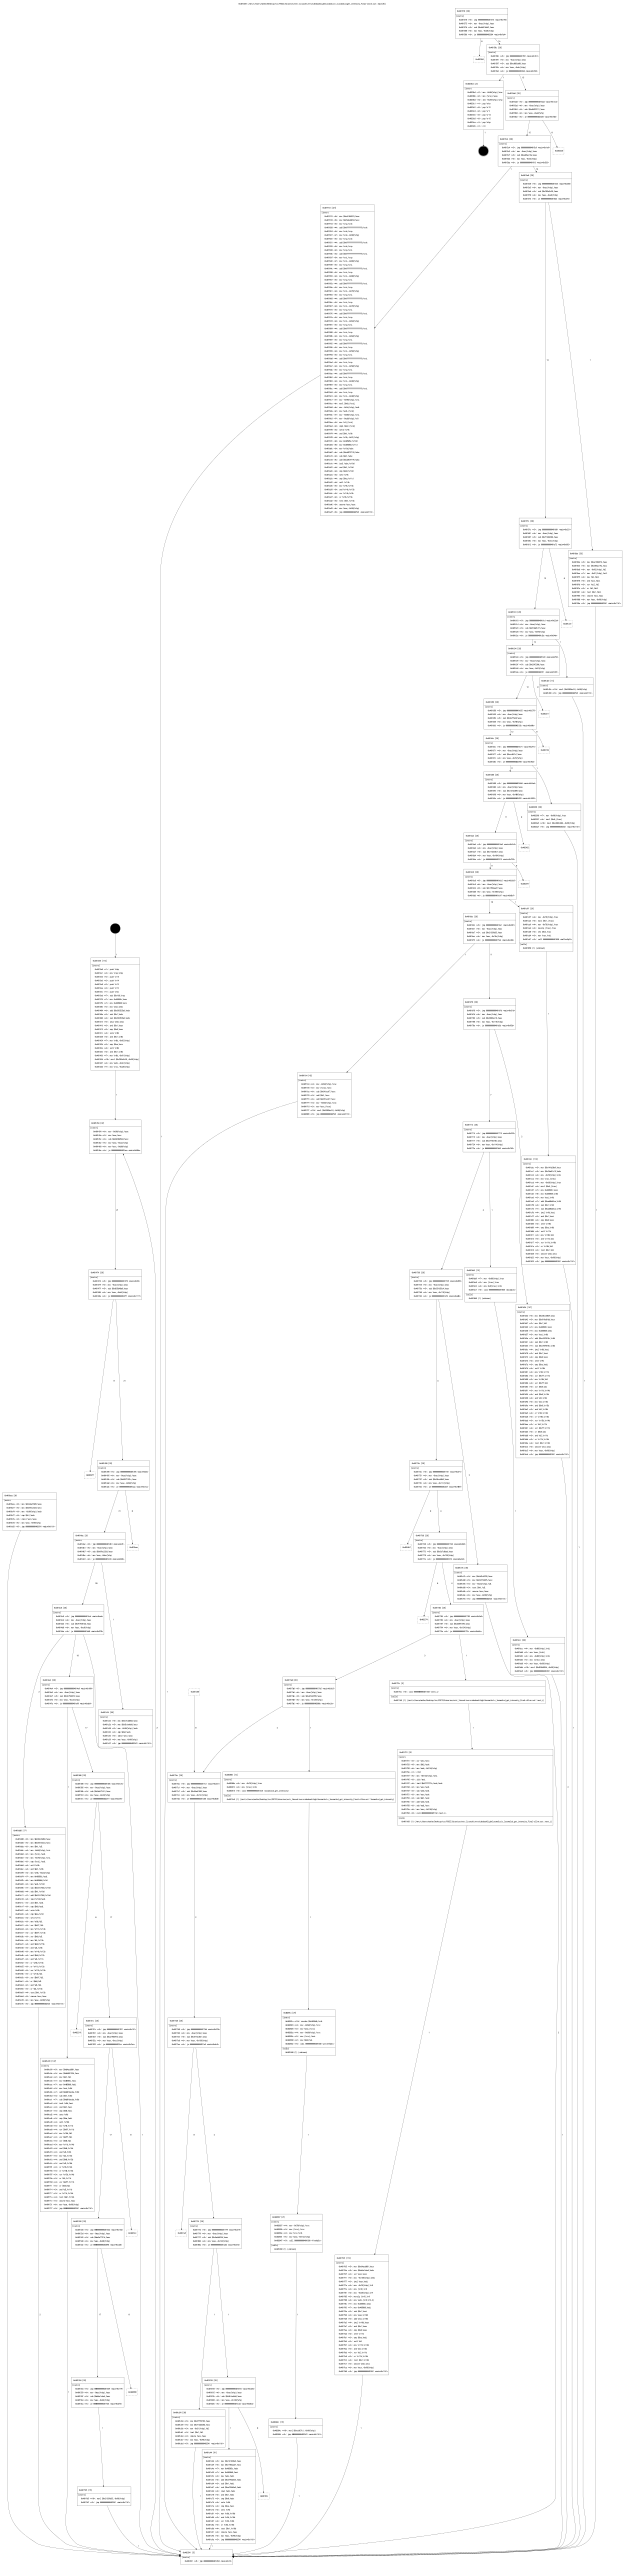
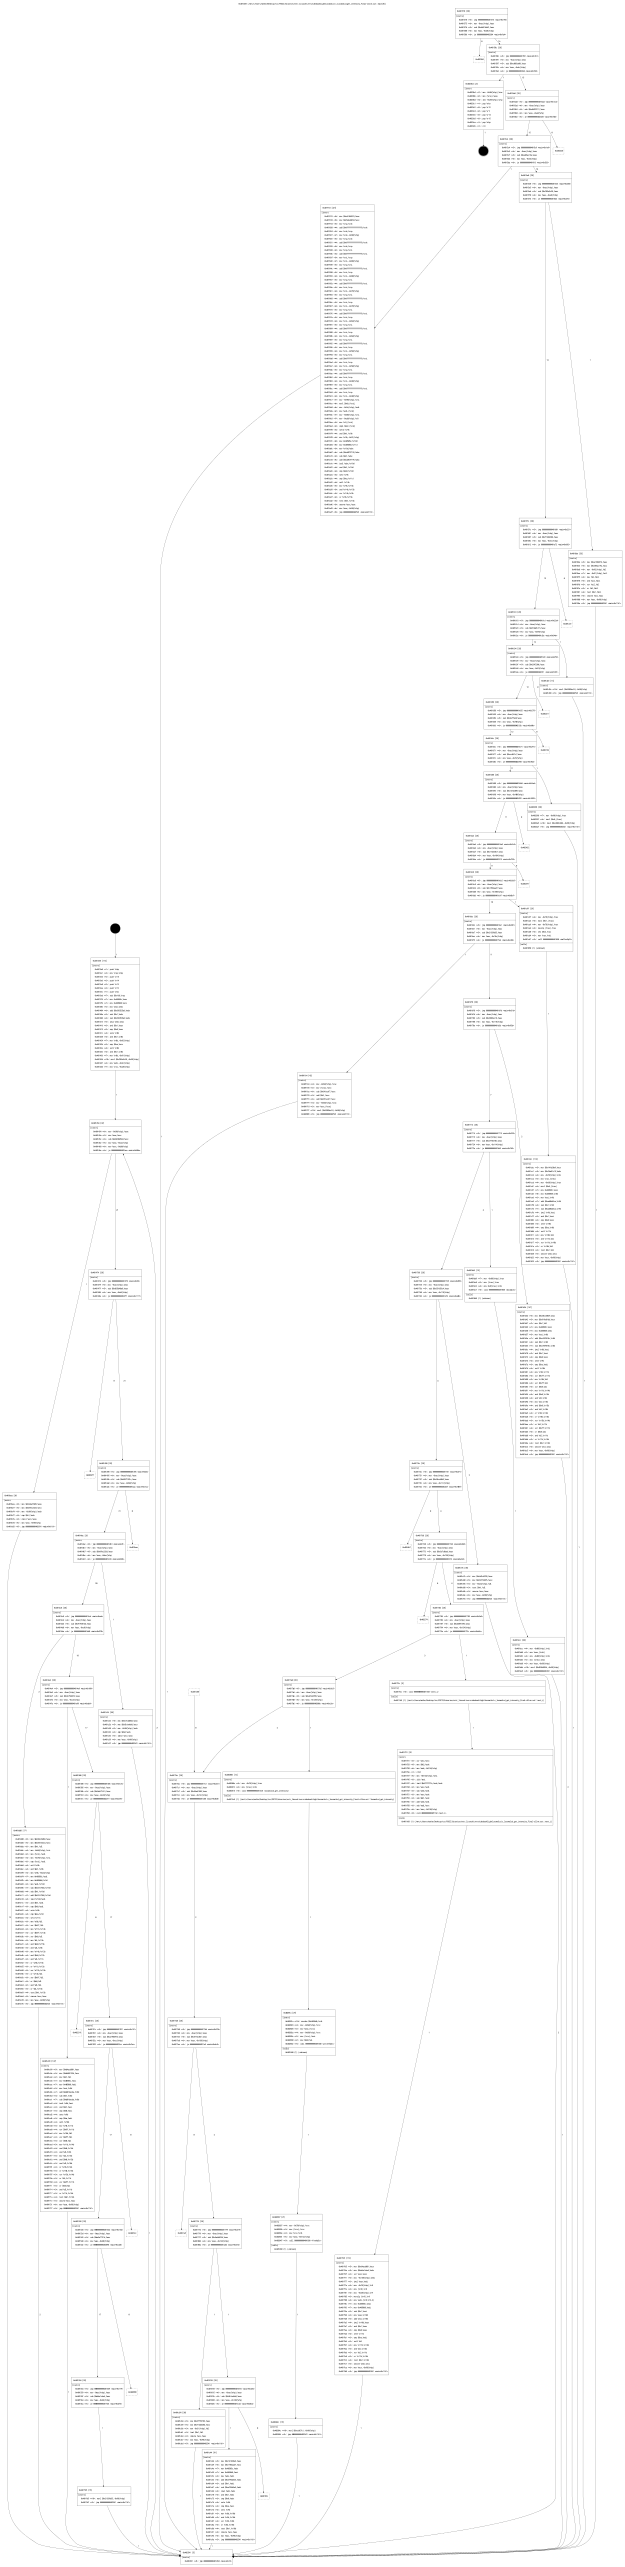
edge "0x401454 [32]" -> "0x401bea [30]": added, label "1"
edge "0x4014c8 [28]" -> "0x402541 [5]": now "0x401c26 [30]" -> "0x402541 [5]"
